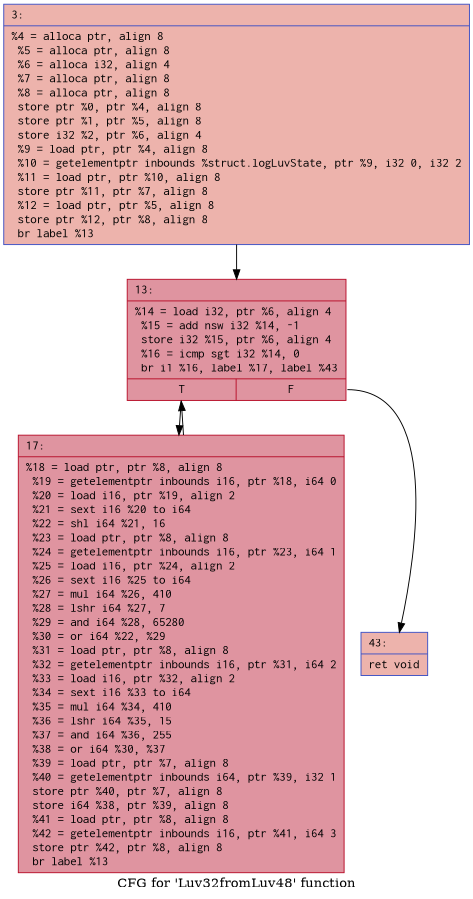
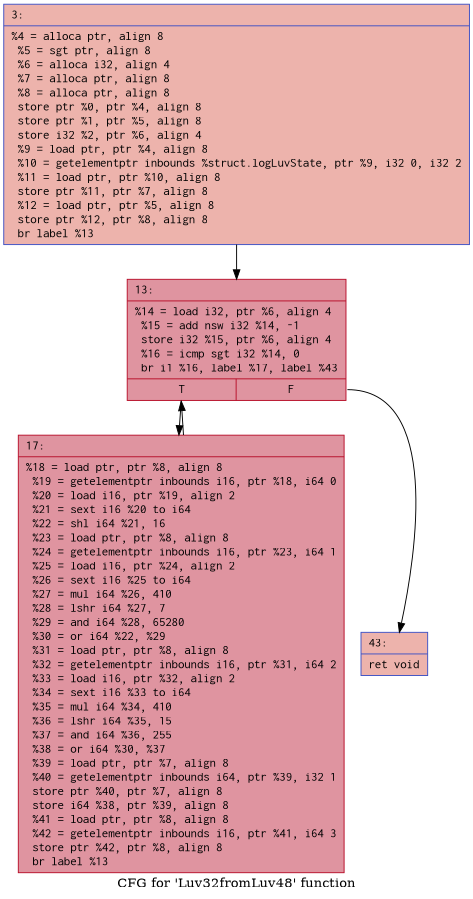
node "3:": text "%5 = alloca ptr, align 8" -> "%5 = sgt ptr, align 8"
